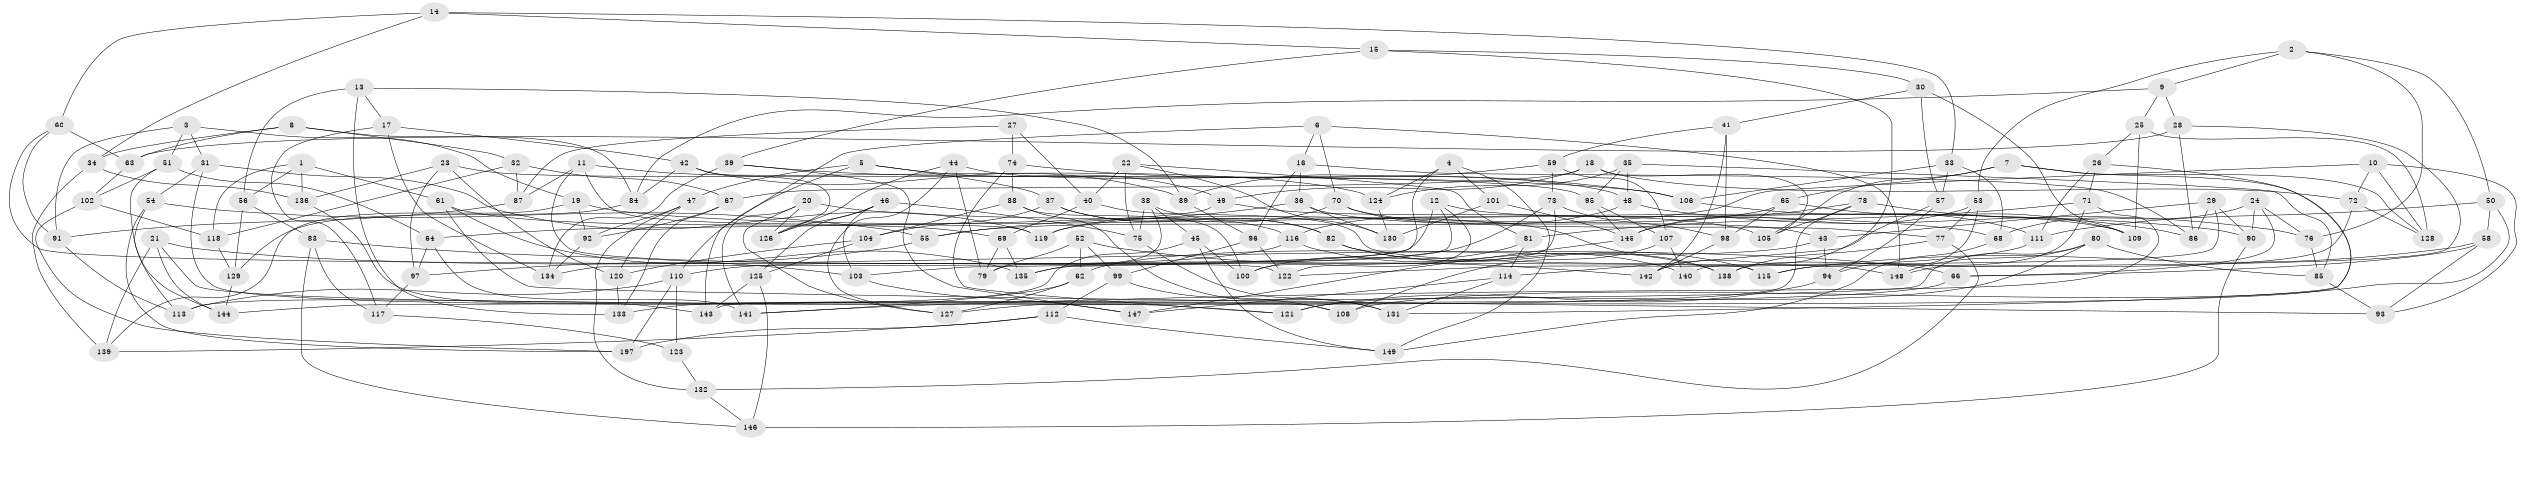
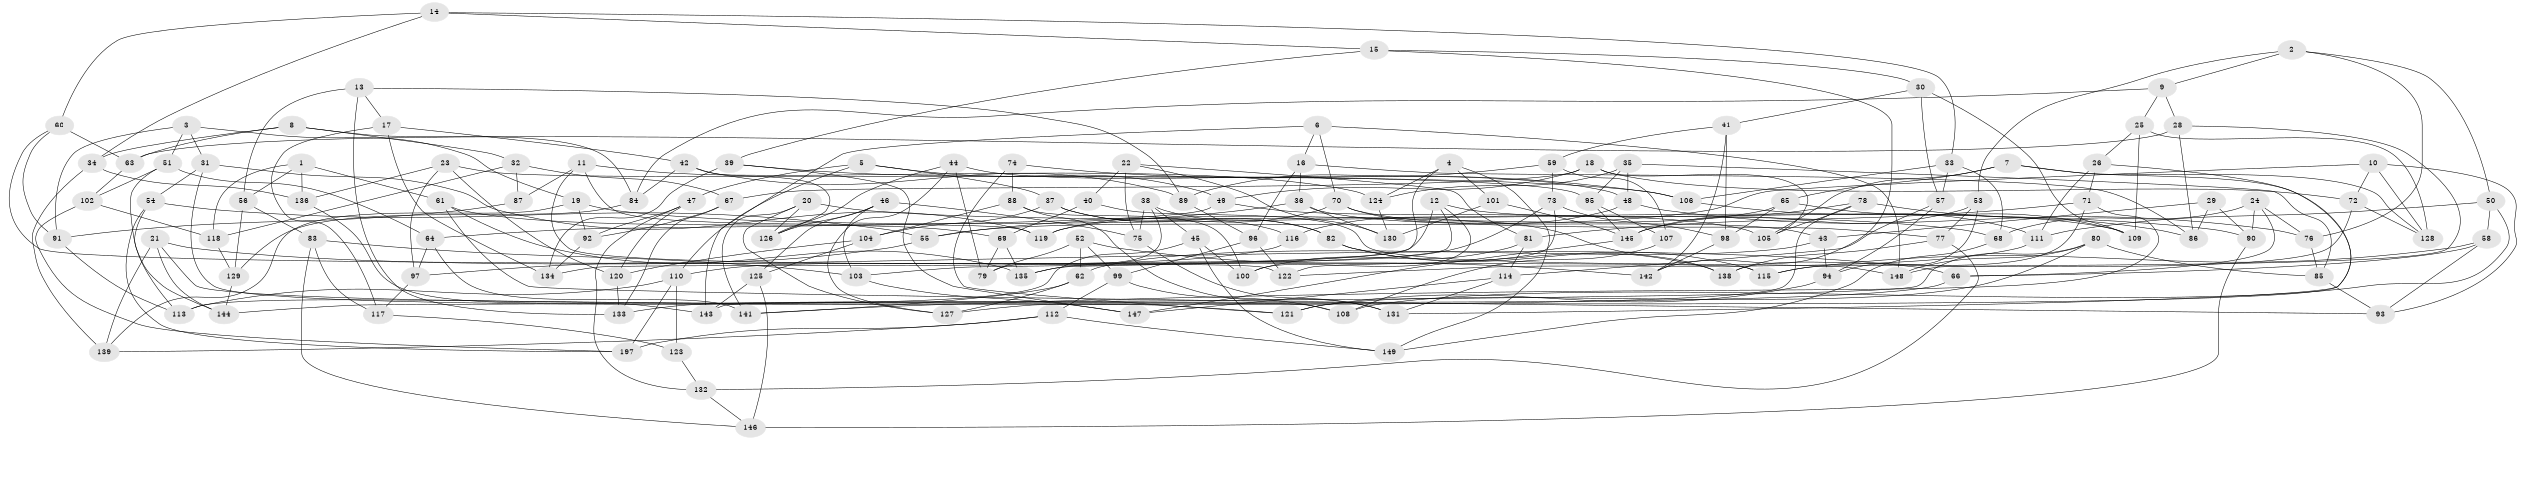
node "27": removed
node "140": removed
